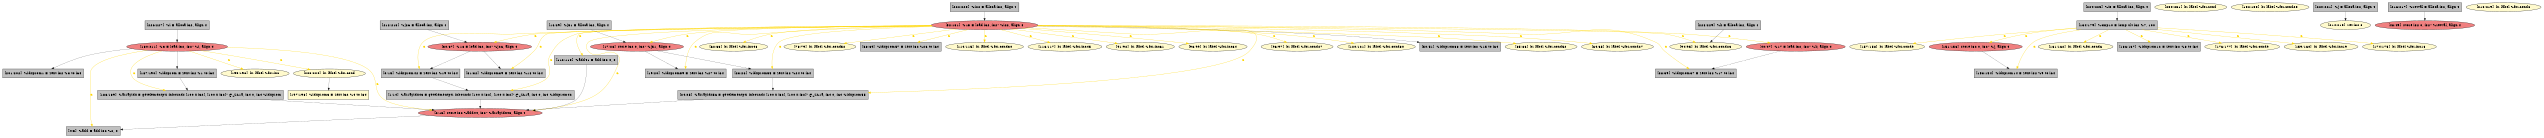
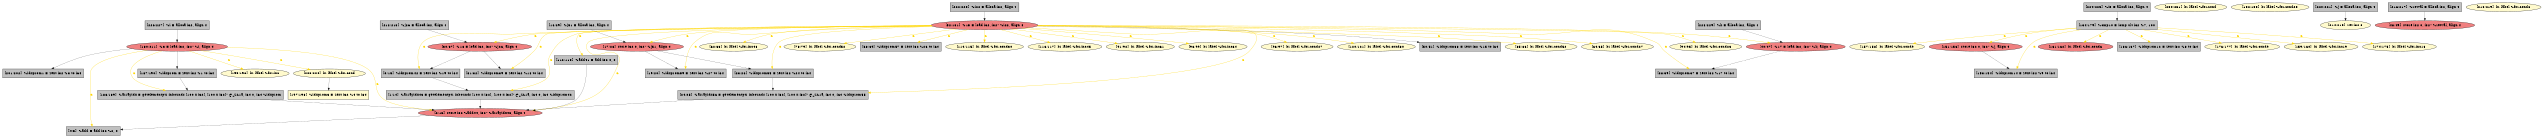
edge "[228/229]  %k = alloca i32, align 4" -> "[94/95]  br label %for.cond23": now "[228/229]  %k = alloca i32, align 4" -> "[40/47]  %17 = load i32, i32* %k, align 4"
node "[161/162]  br label %for.cond6": fillcolor lemonchiffon -> lightcoral
